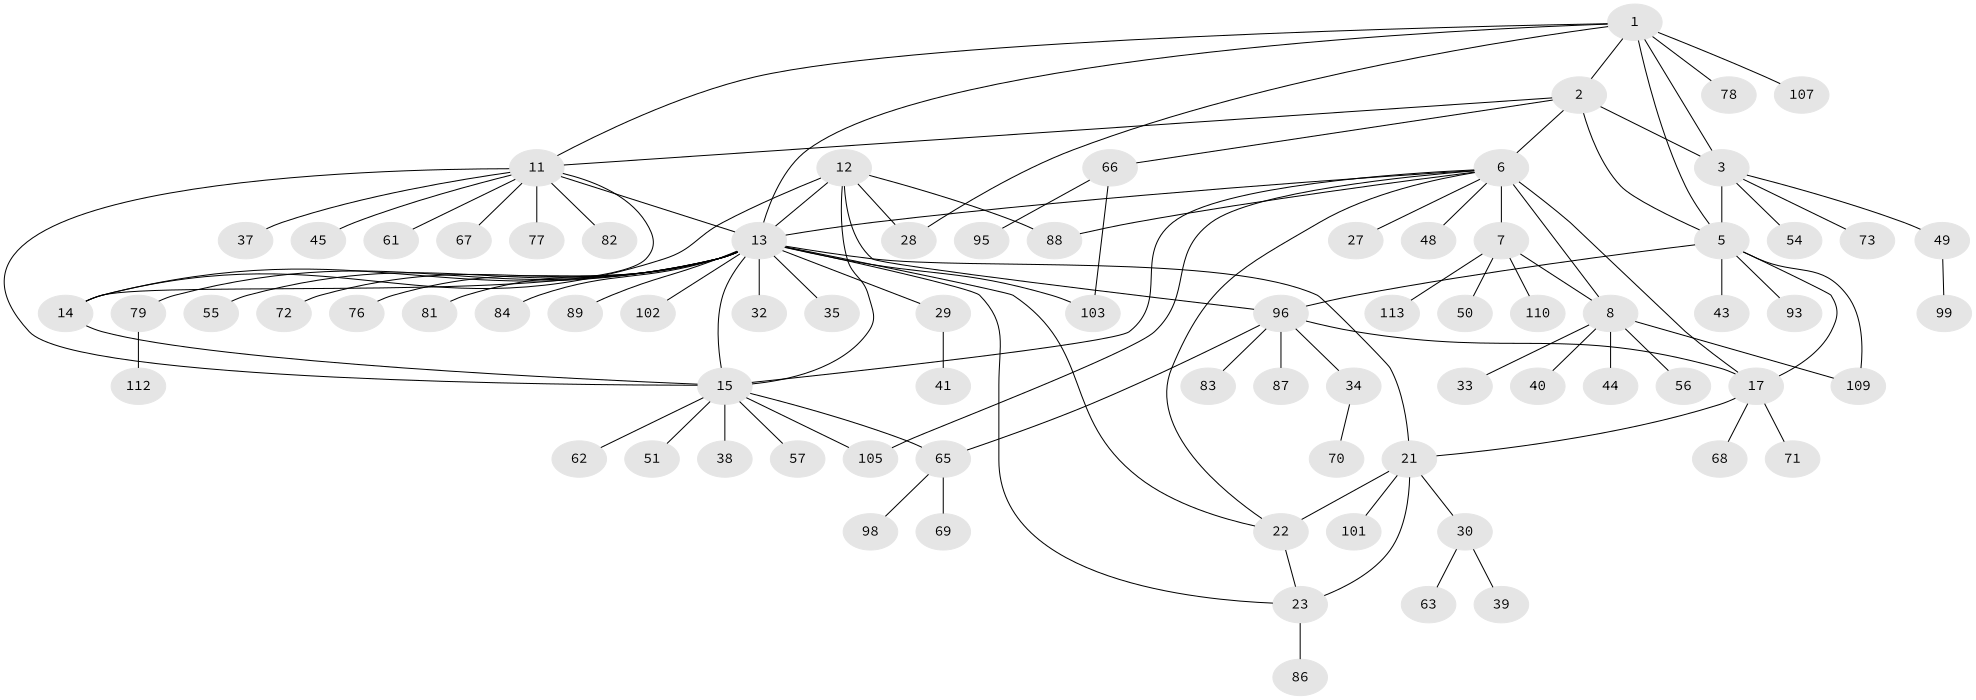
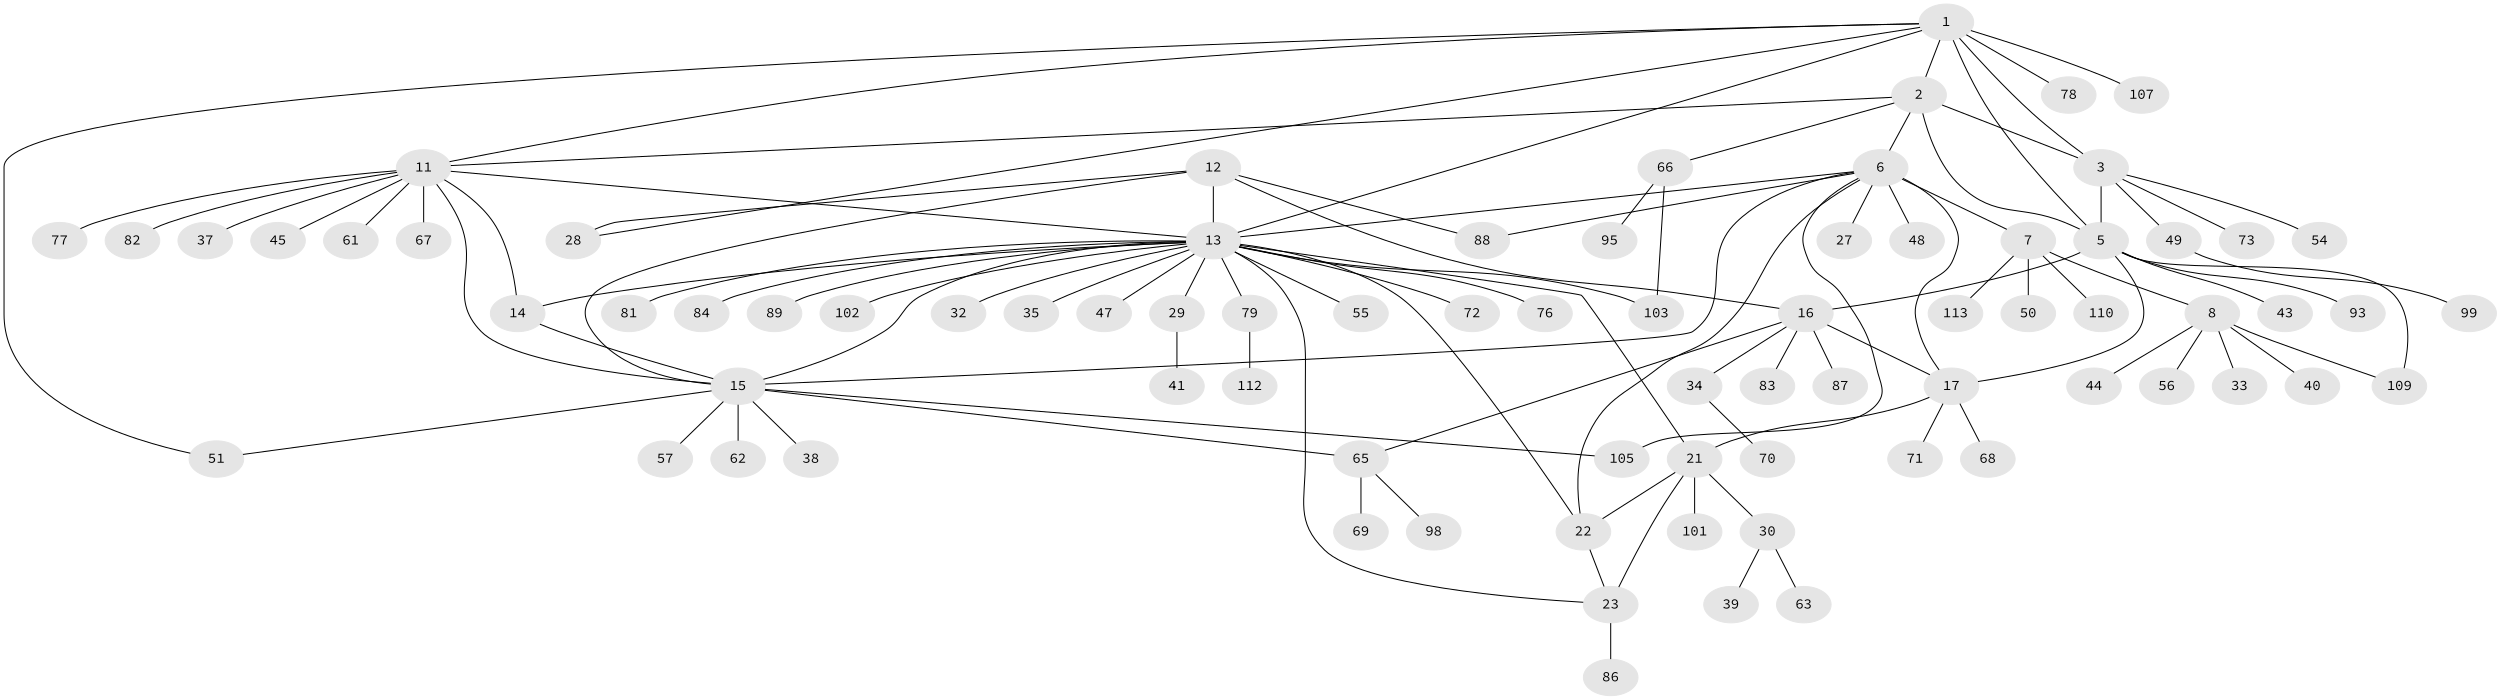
edge "1" -- "51": added
edge "6" -- "8": removed
edge "12" -- "14": removed
node "47": added
node "96": label "96" -> "16"
